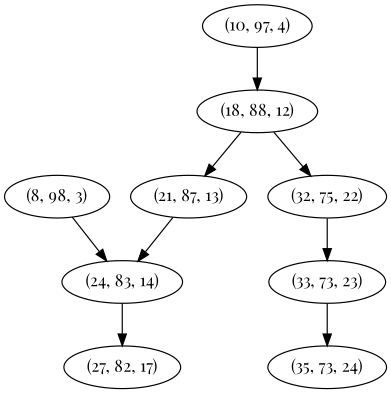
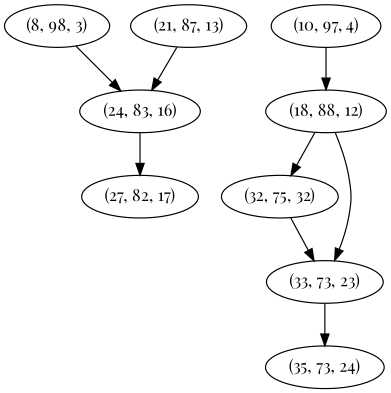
edge "(18, 88, 12)" -> "(21, 87, 13)": now "(18, 88, 12)" -> "(33, 73, 23)"
node "(32, 75, 22)": label "(32, 75, 22)" -> "(32, 75, 32)"
node "(24, 83, 14)": label "(24, 83, 14)" -> "(24, 83, 16)"
